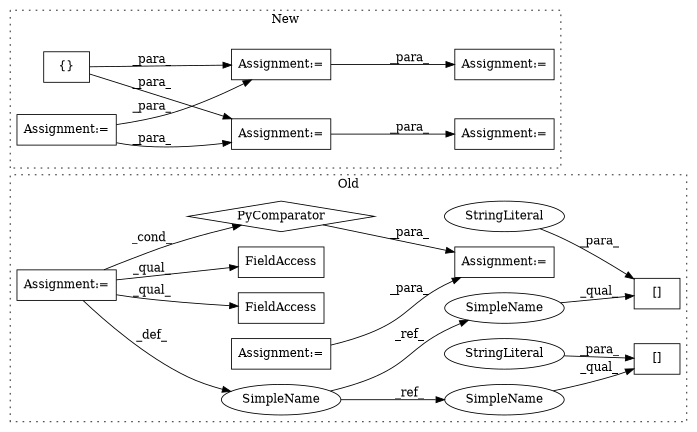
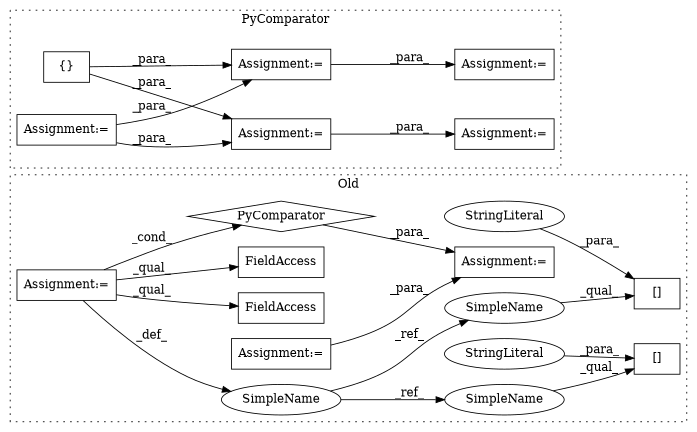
cluster "New": label "New" -> "PyComparator"
